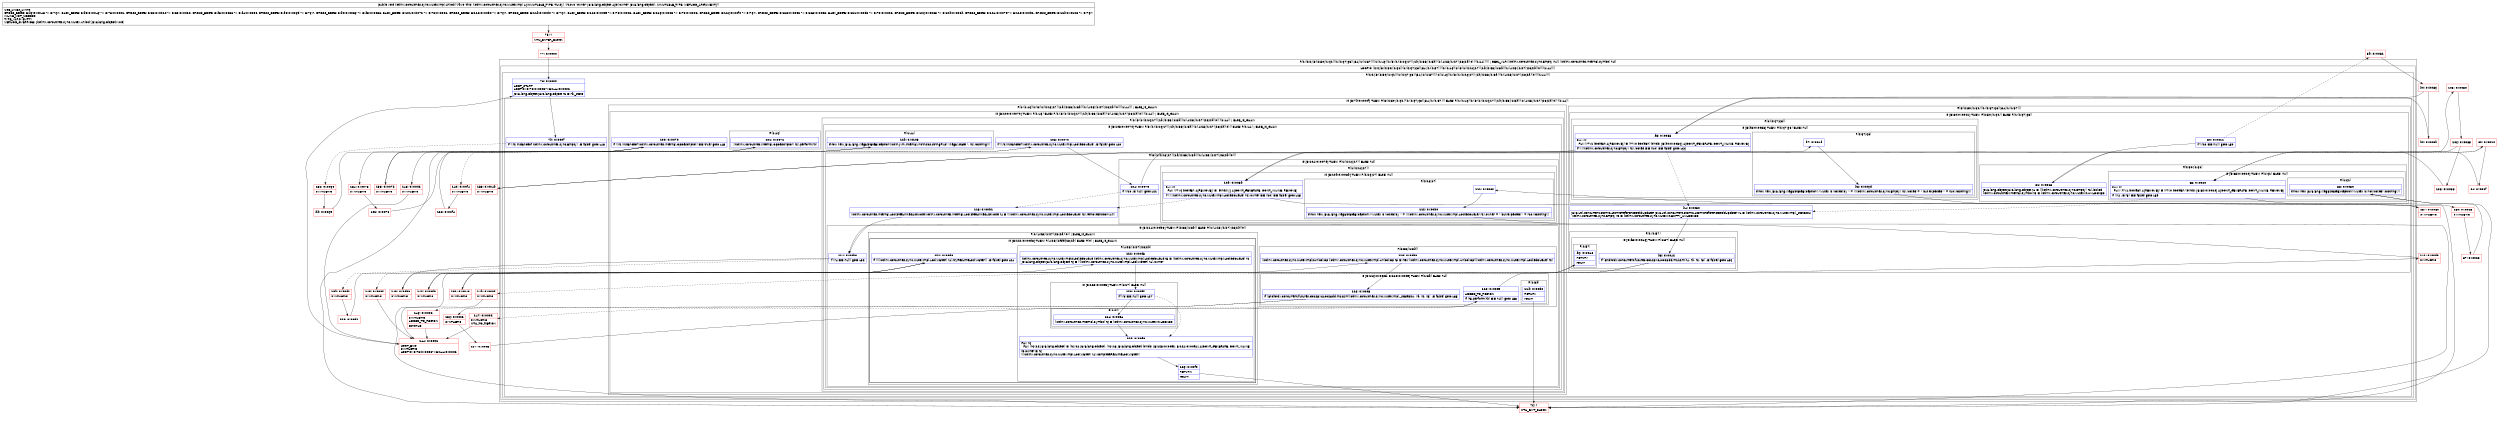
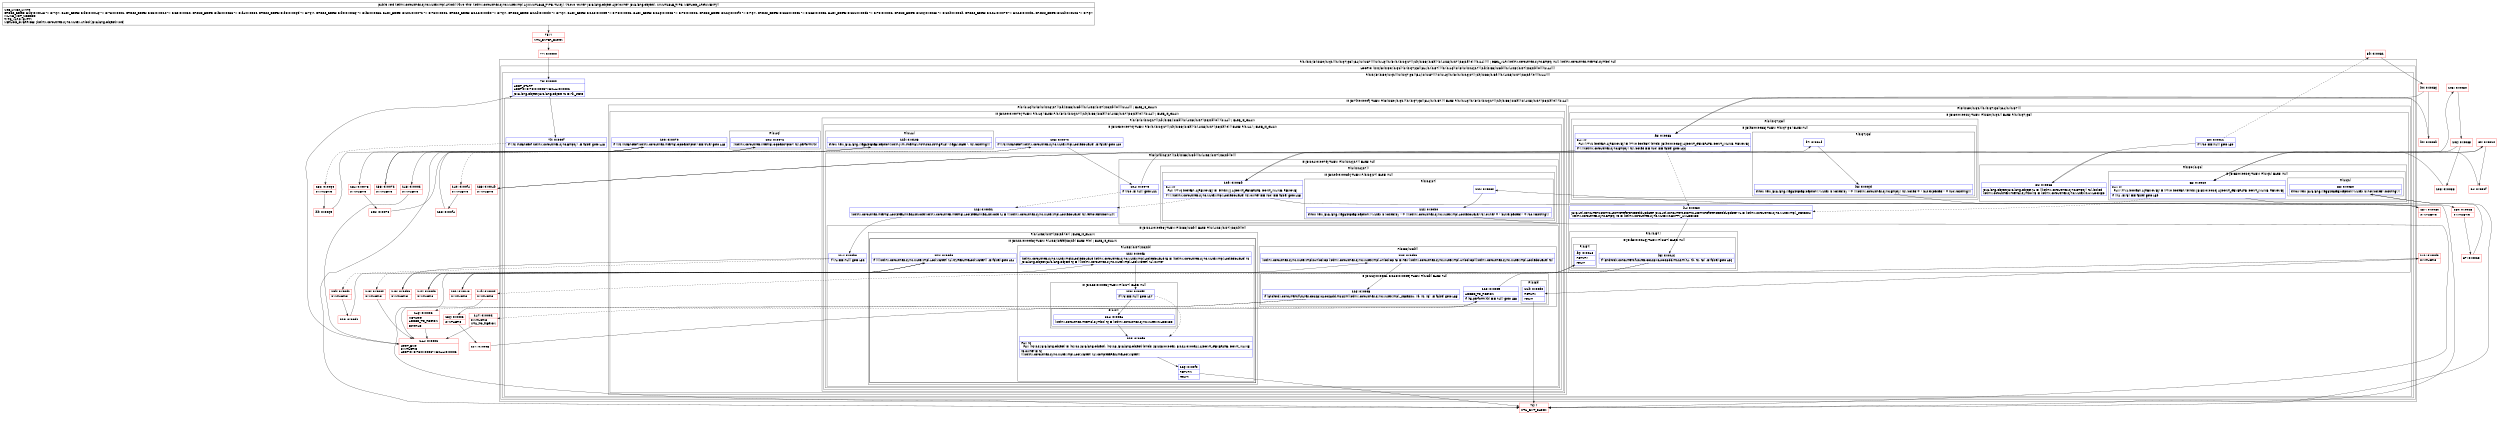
edge "82: 0x001c" -> "85: 0x0020": style dashed -> solid
edge "141: 0x00d0" -> "114: 0x00b8": now "141: 0x00d0" -> "119: 0x00d0"
node "146: 0x0002": text "SYNTHETIC" -> "METHOD"
